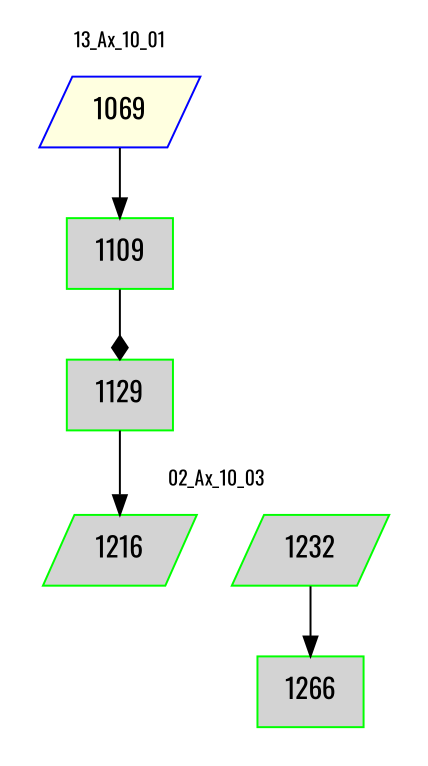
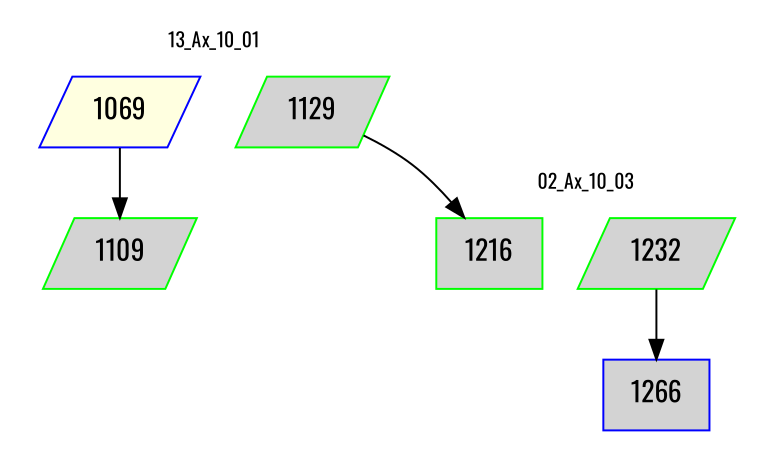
node "1109": shape box -> parallelogram
edge "1109" -> "1129": removed
node "1129": shape box -> parallelogram
node "1216": shape parallelogram -> box
node "1266": color green -> blue
